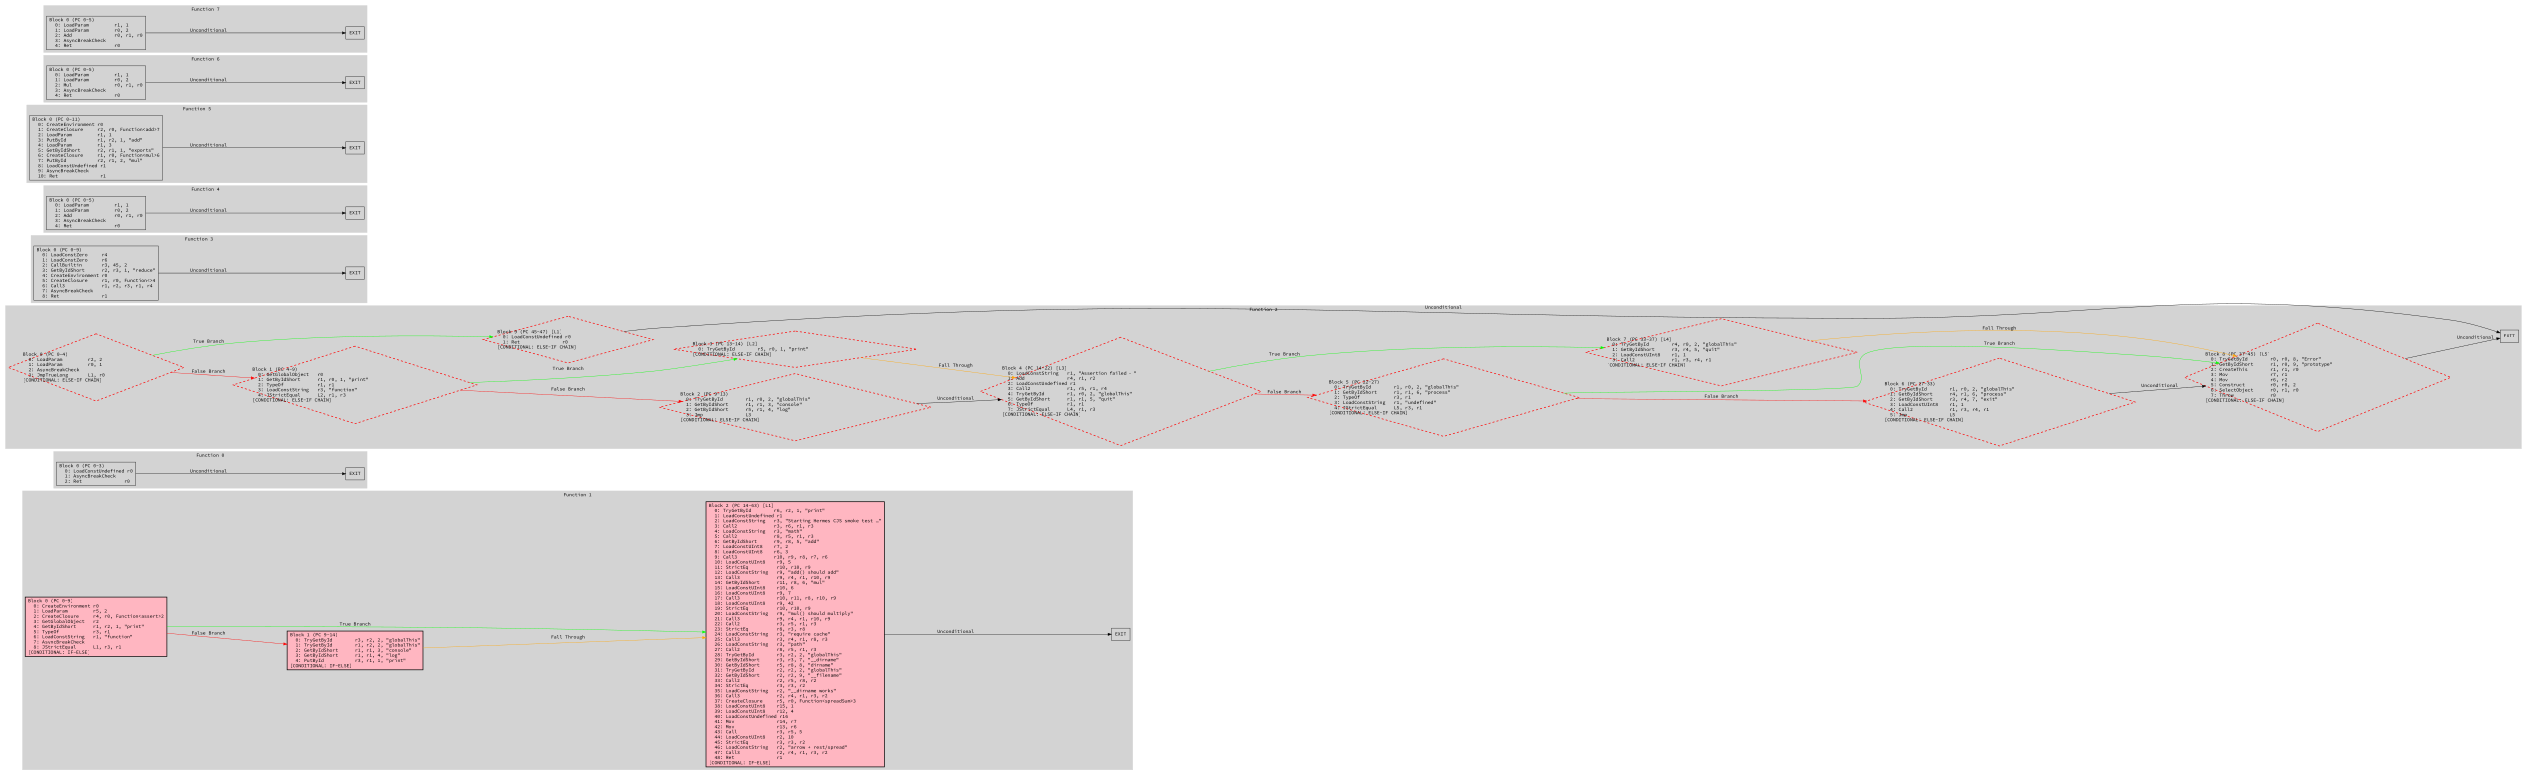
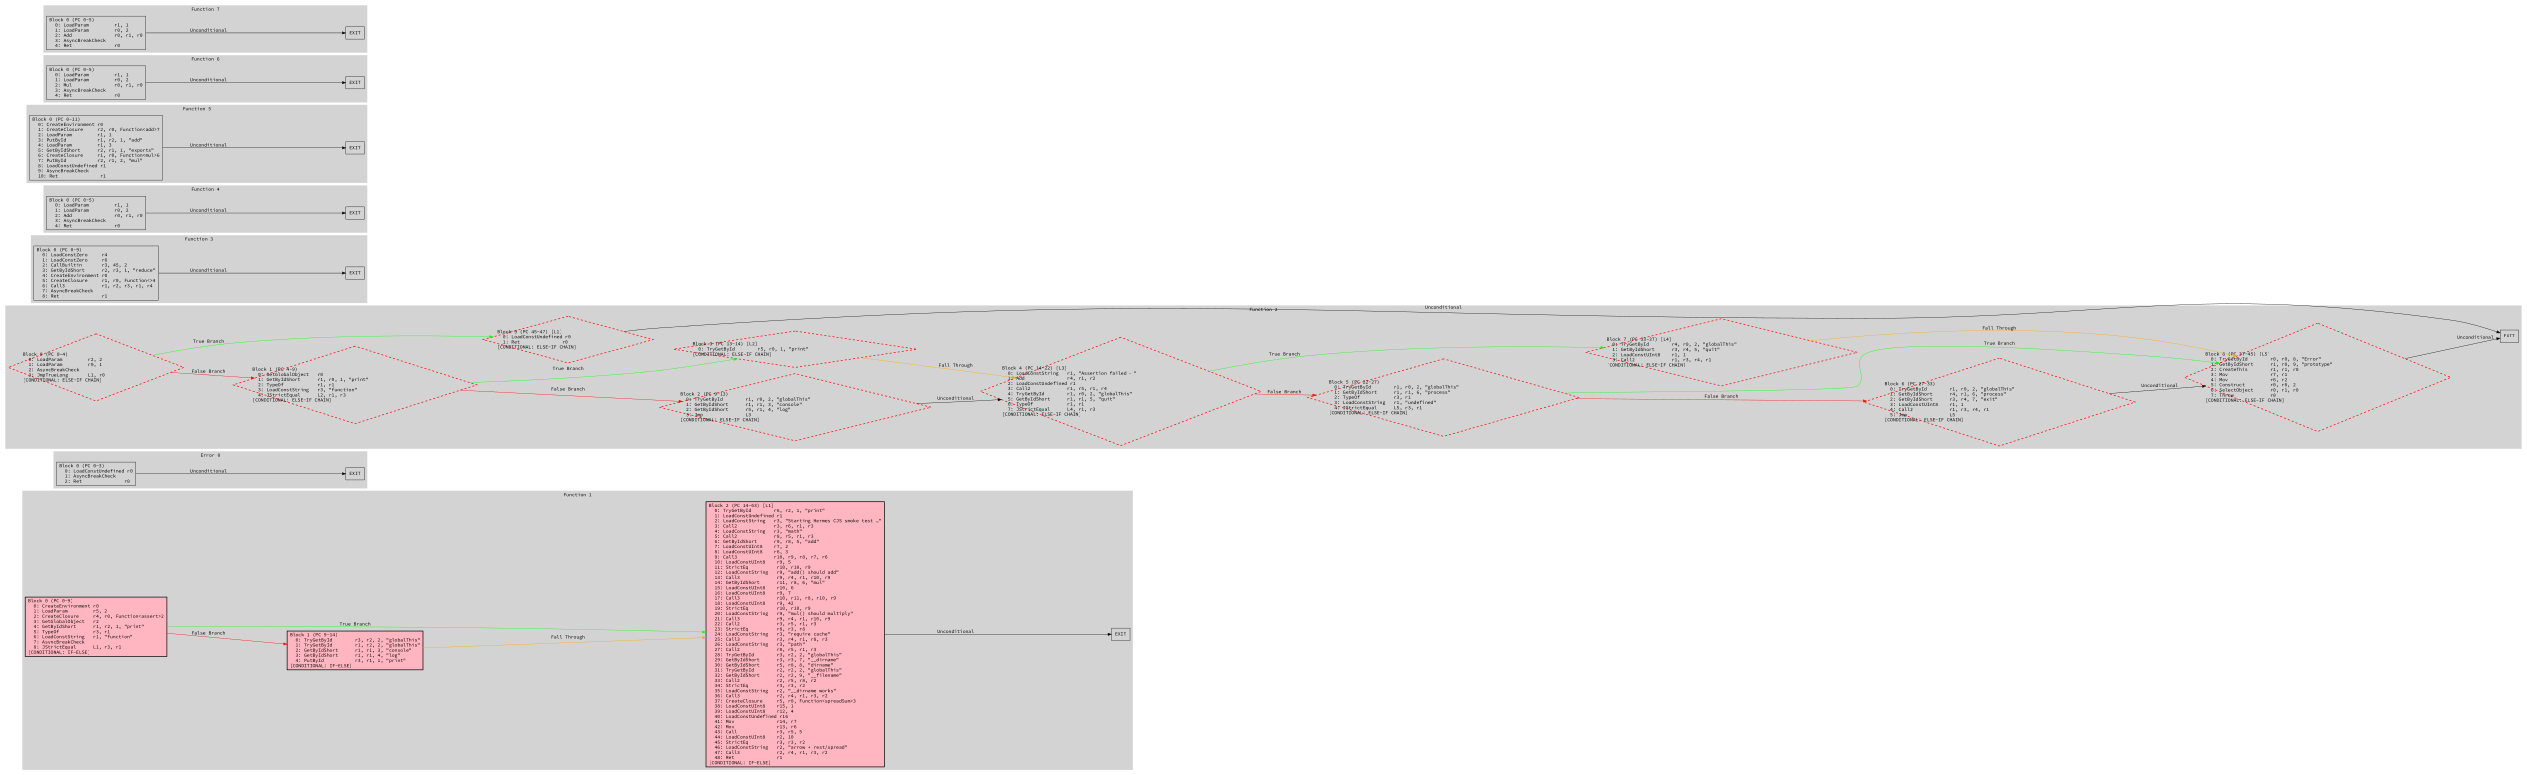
cluster "Function 0": label "Function 0" -> "Error 0"
